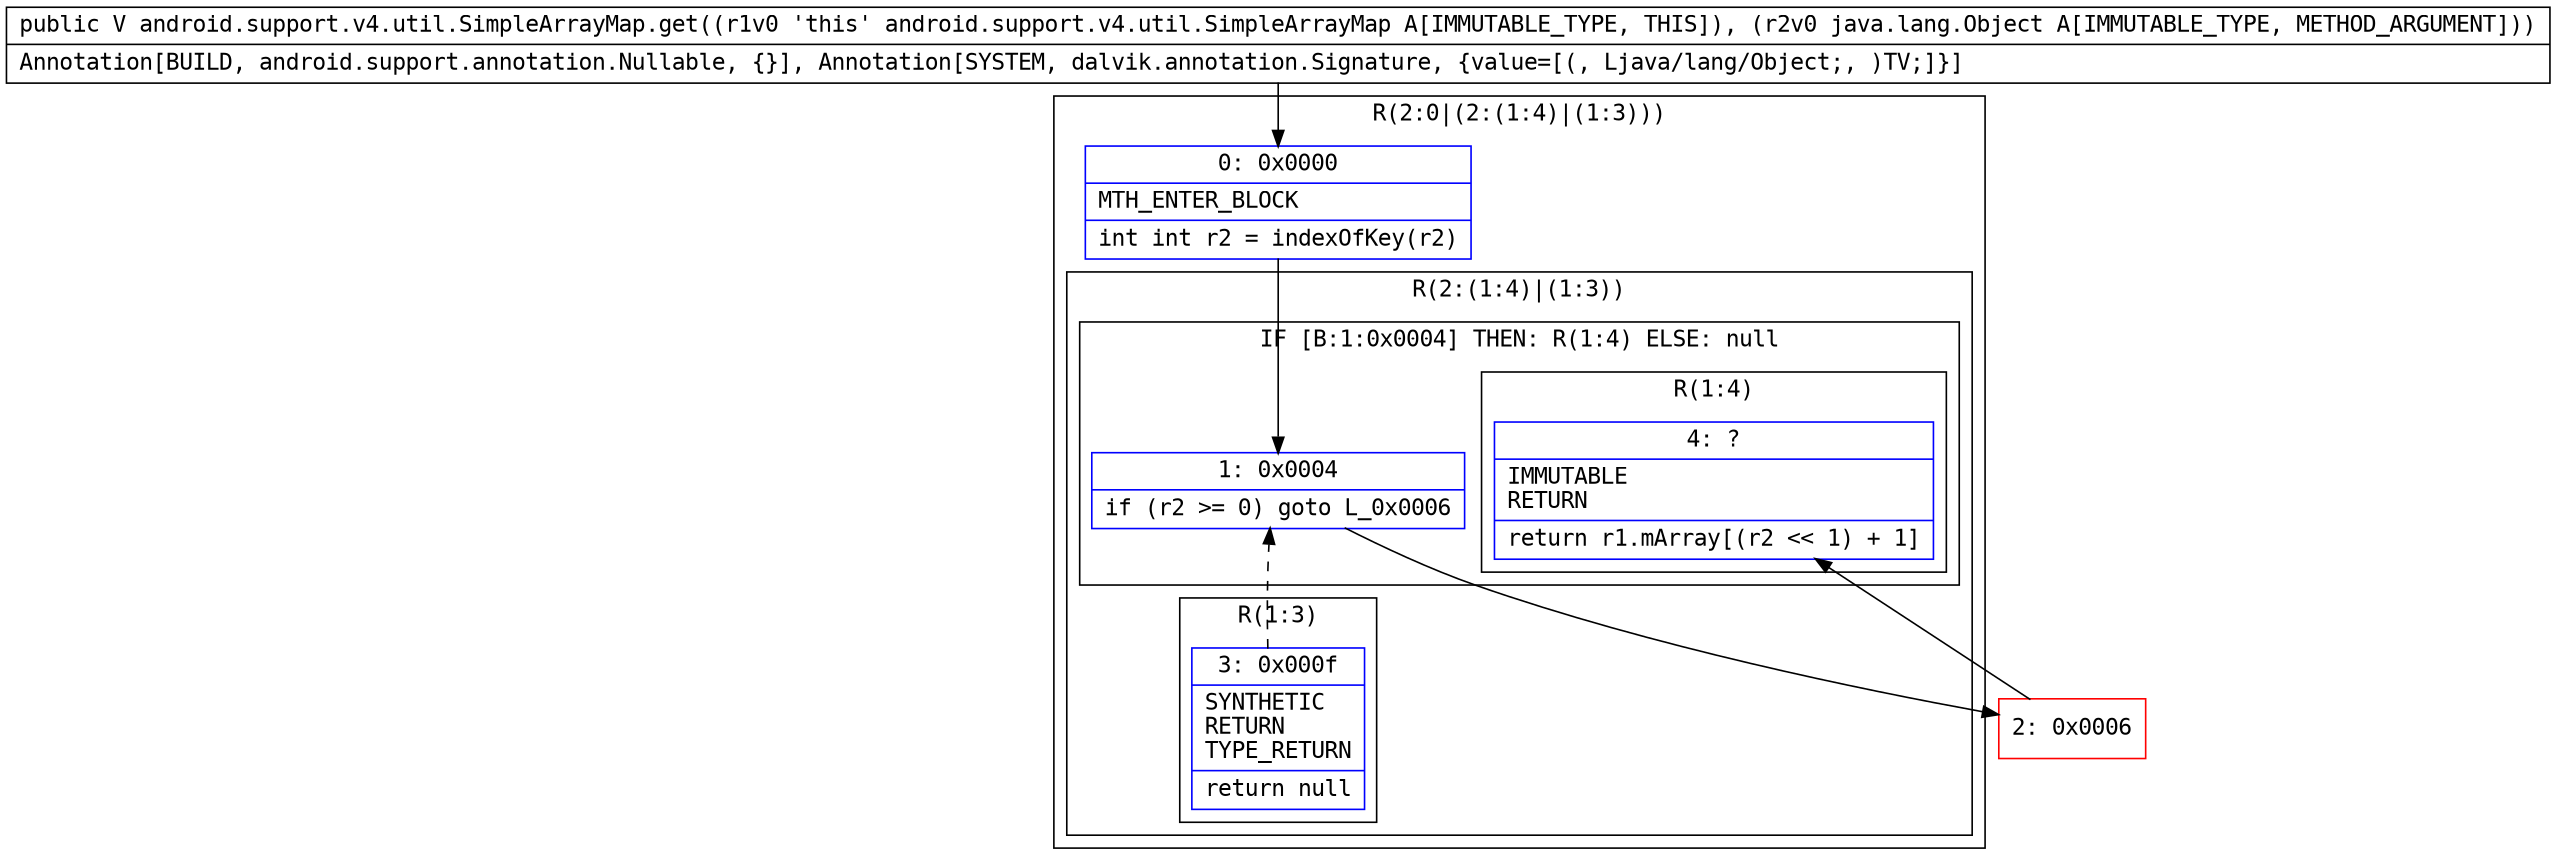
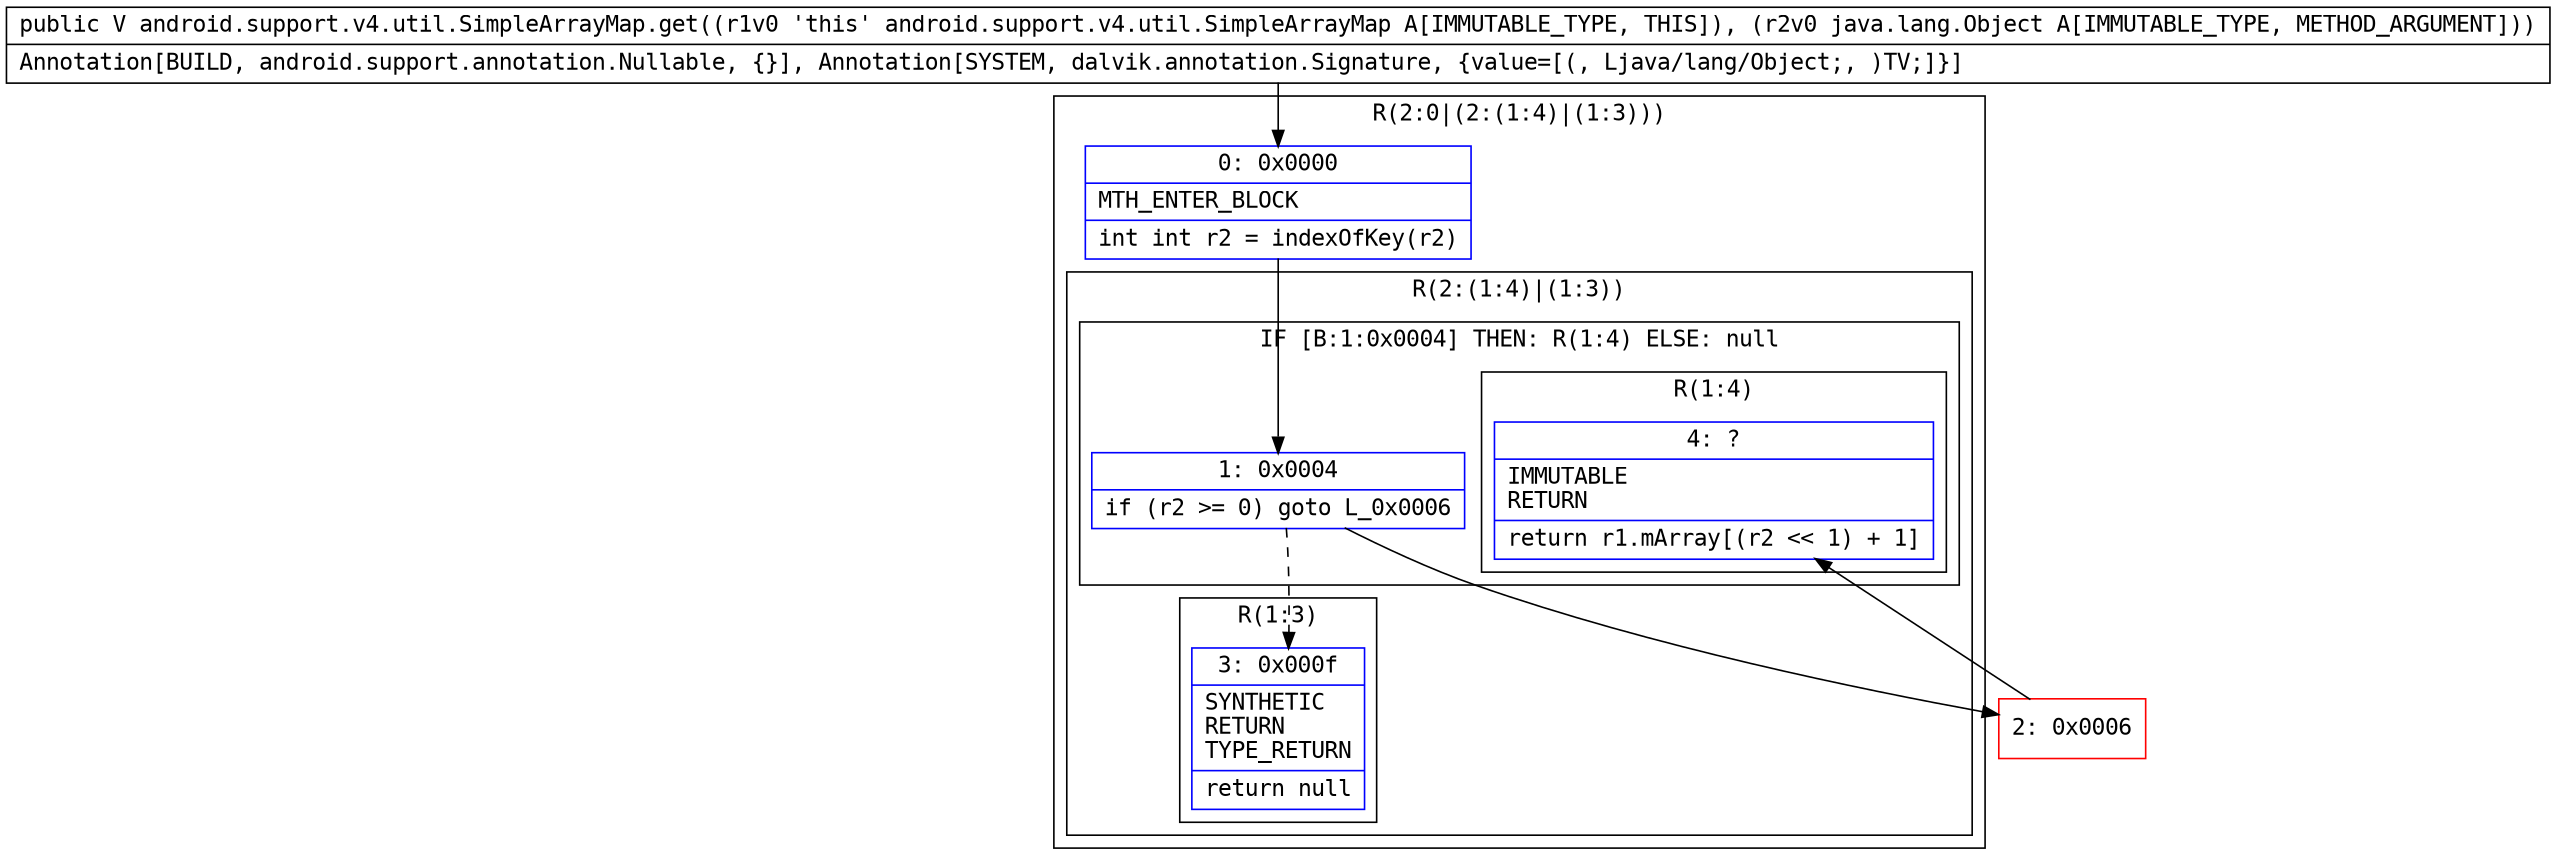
edge "3: 0x000f" -> "1: 0x0004": reversed
